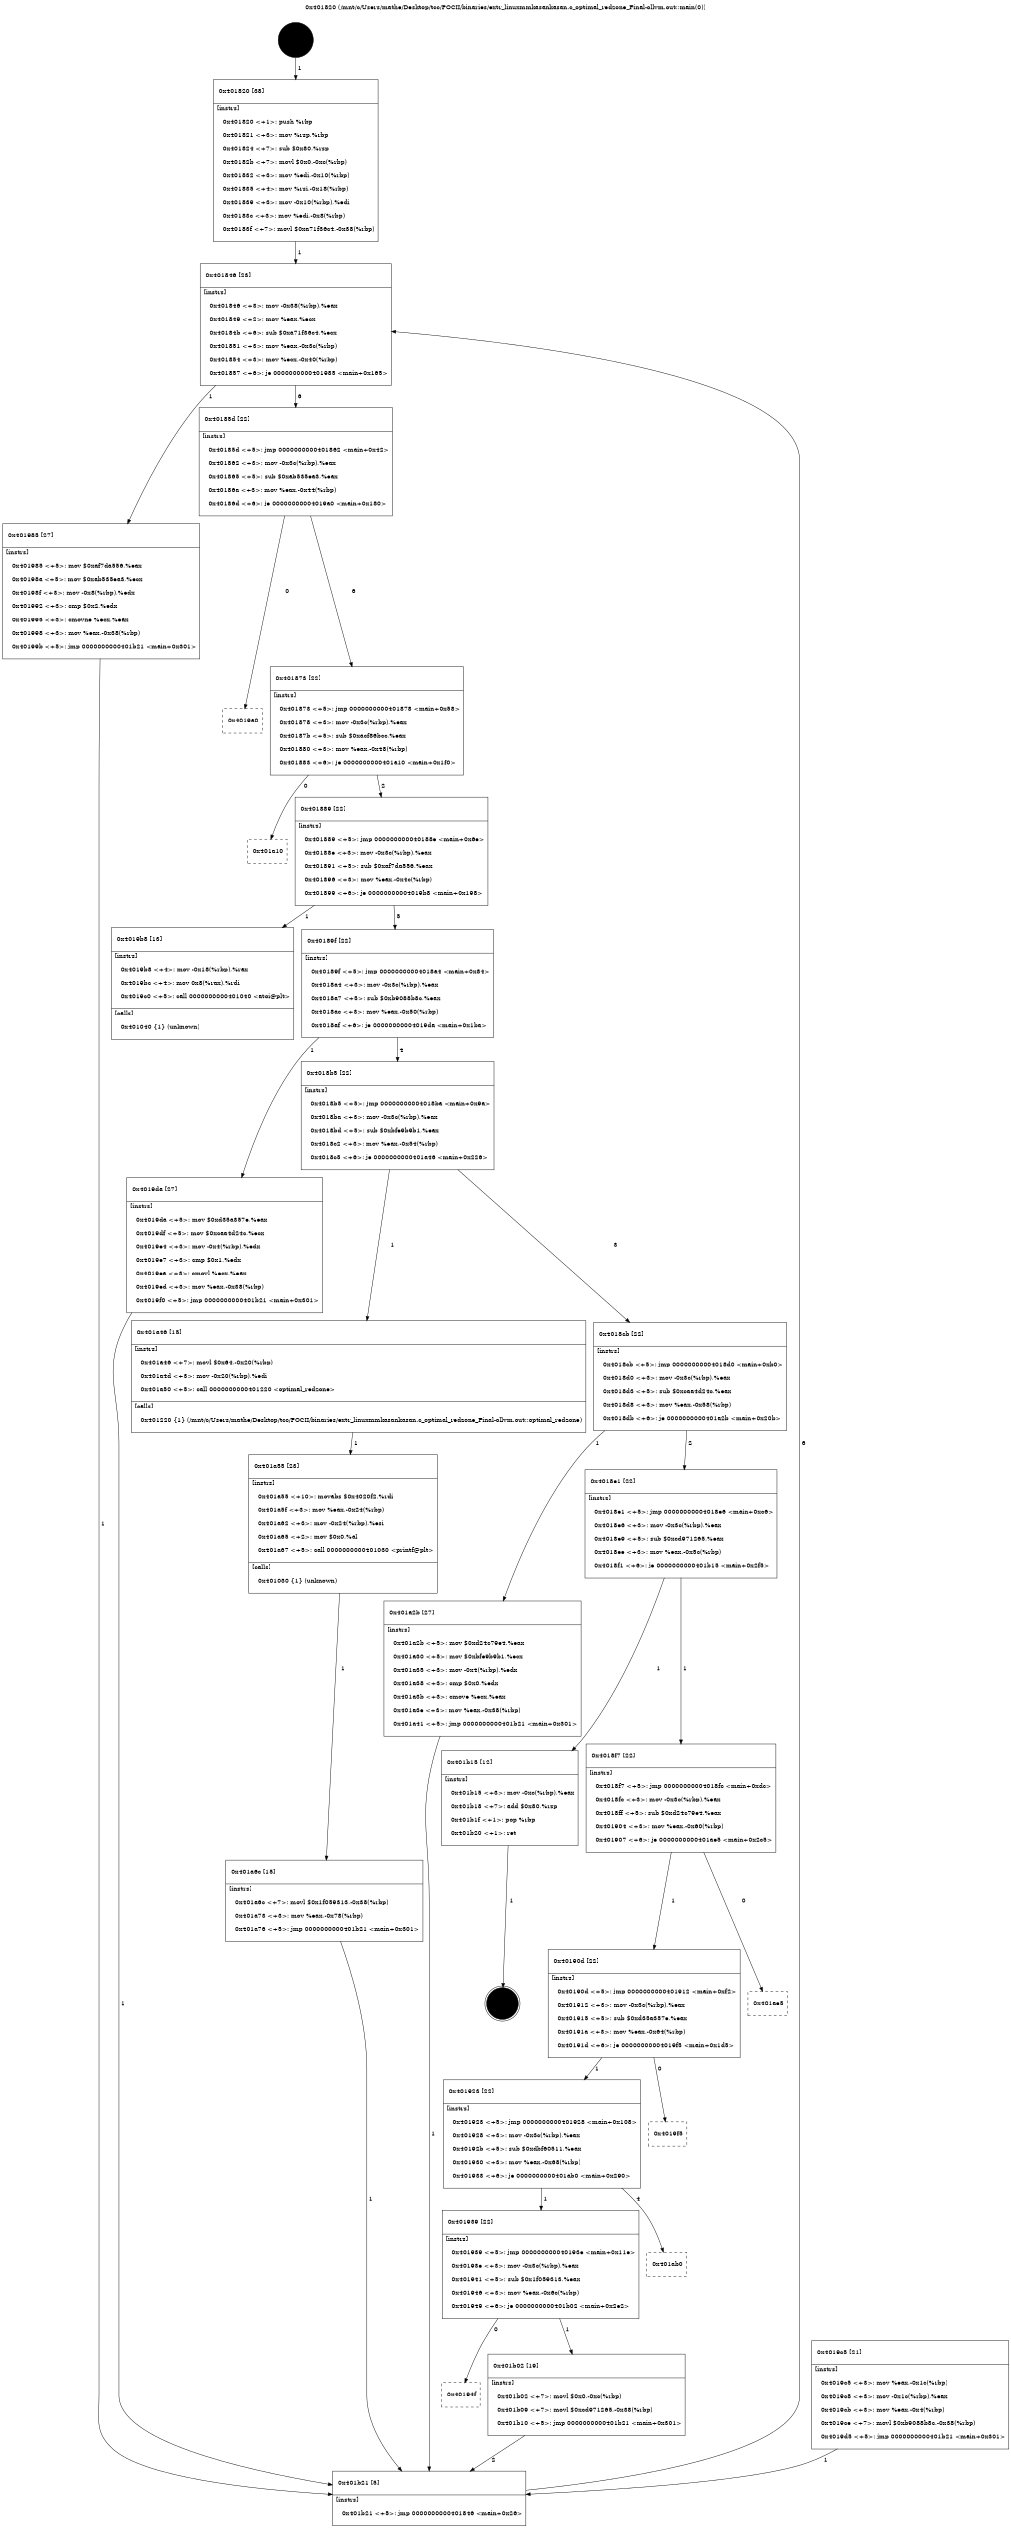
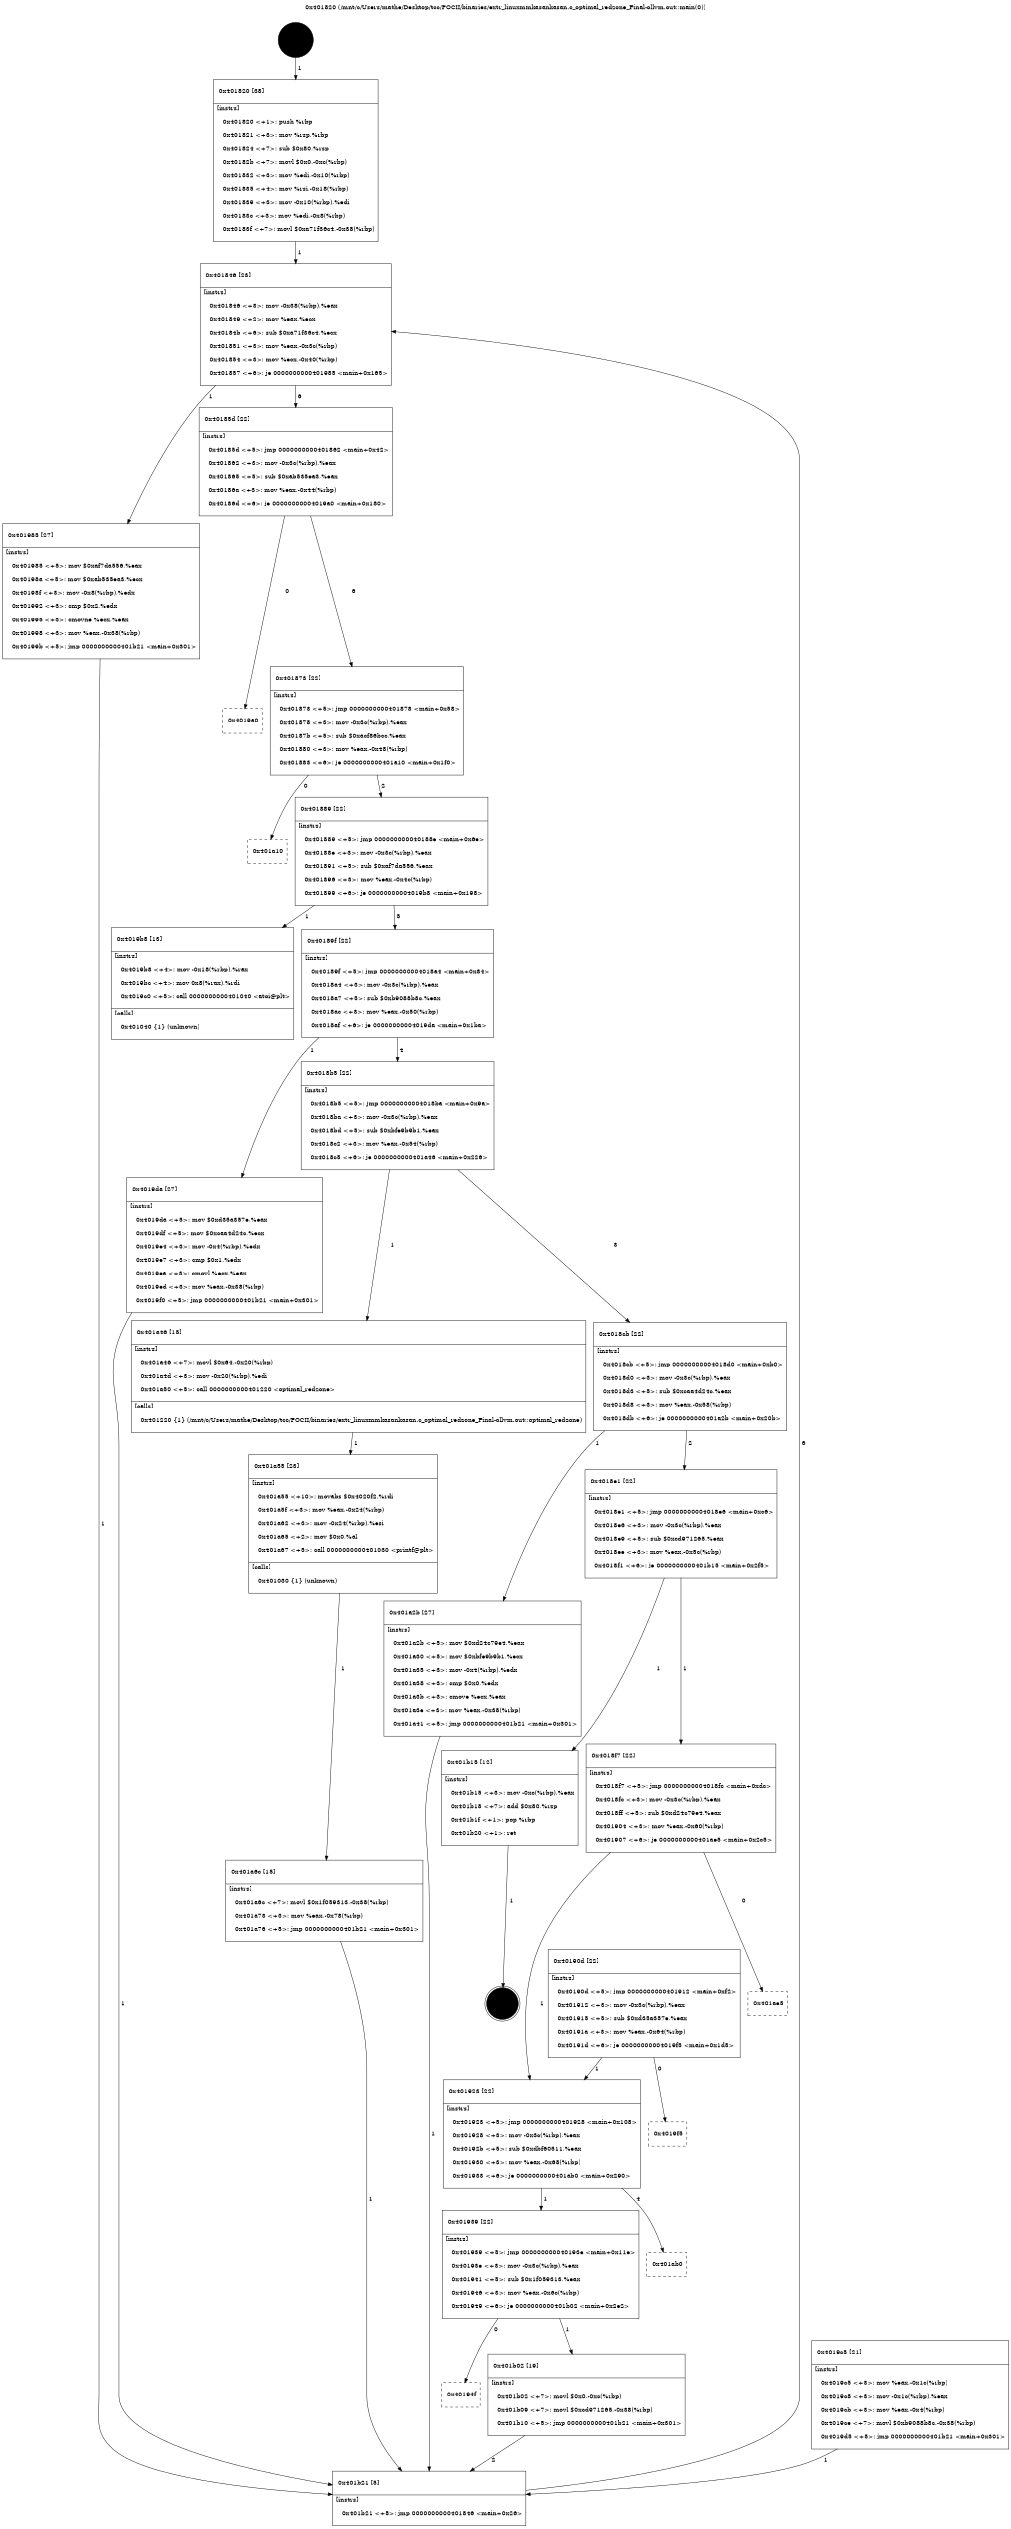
edge "0x4018f7 [22]" -> "0x40190d [22]": now "0x4018f7 [22]" -> "0x401923 [22]"
